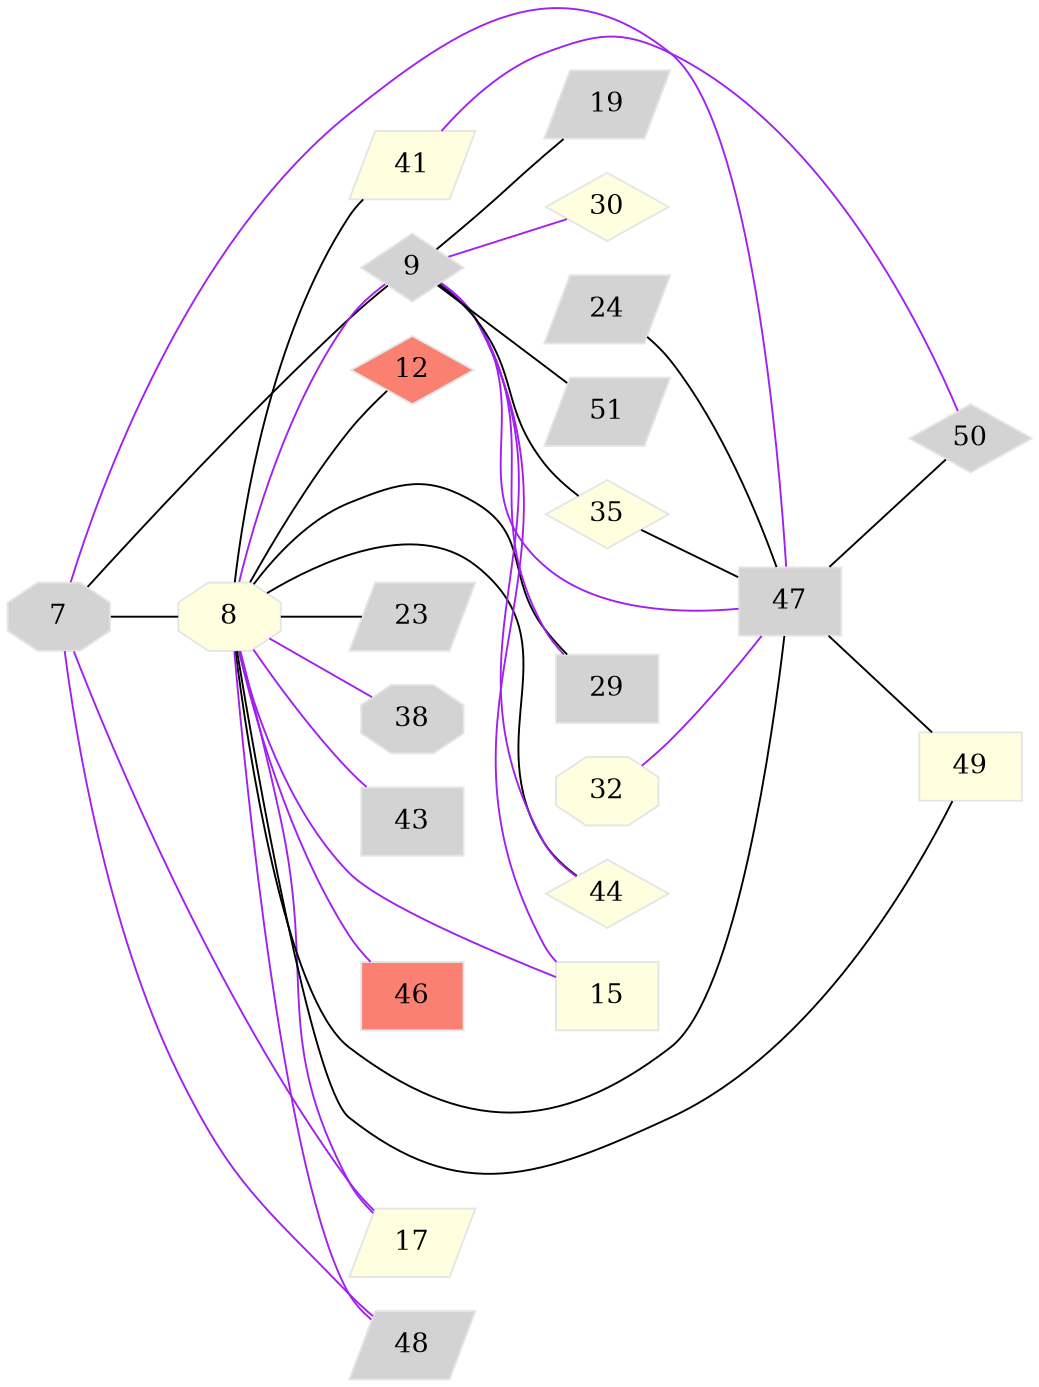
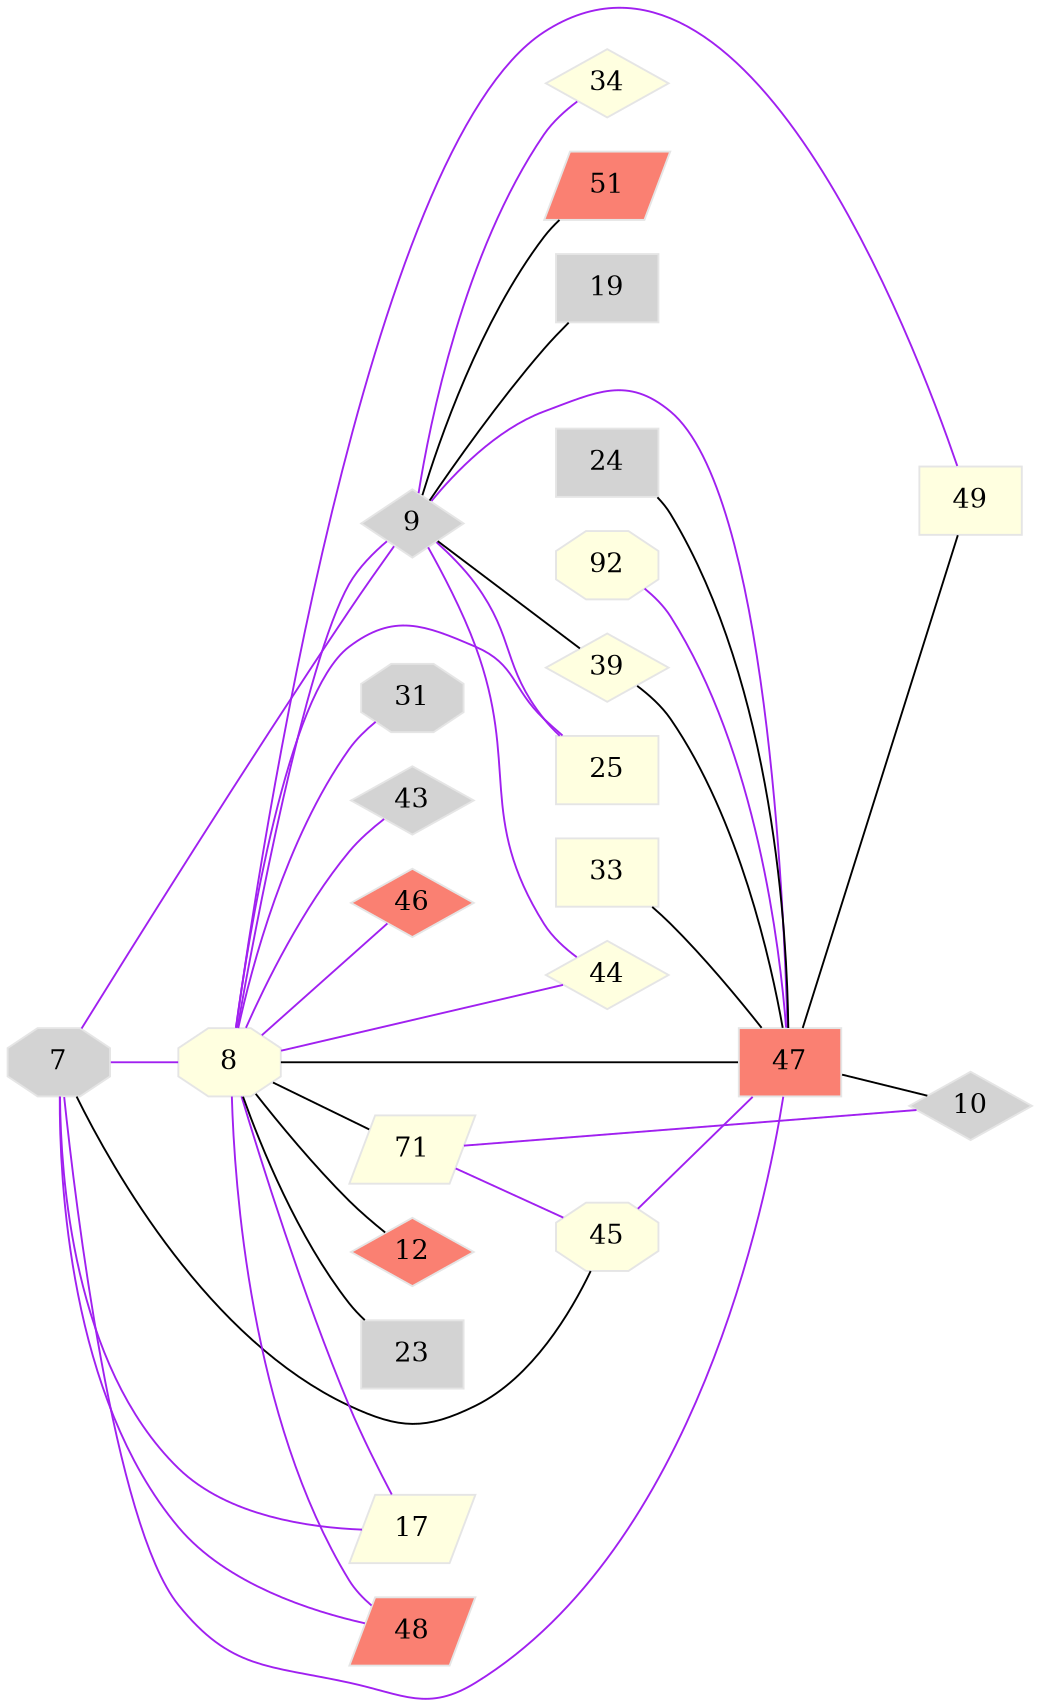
node "19": shape parallelogram -> box
node "41": label "41" -> "71"
node "30": label "30" -> "34"
node "24": shape parallelogram -> box
node "51": fillcolor lightgrey -> salmon
edge "9" -- "7": color black -> purple
node "50": label "50" -> "10"
node "35": label "35" -> "39"
node "47": fillcolor lightgrey -> salmon
edge "7" -- "8": color black -> purple
node "23": shape parallelogram -> box
edge "8" -- "44": color black -> purple
node "29": removed
node "38": label "38" -> "31"
node "32": label "32" -> "92"
node "43": shape box -> diamond
node "33": added
node "46": shape box -> diamond
node "15": label "15" -> "25"
edge "8" -- "49": color black -> purple
node "45": added
node "48": fillcolor lightgrey -> salmon
